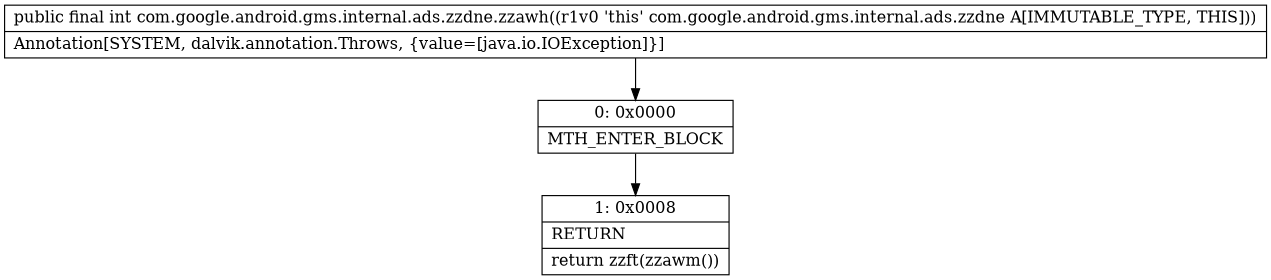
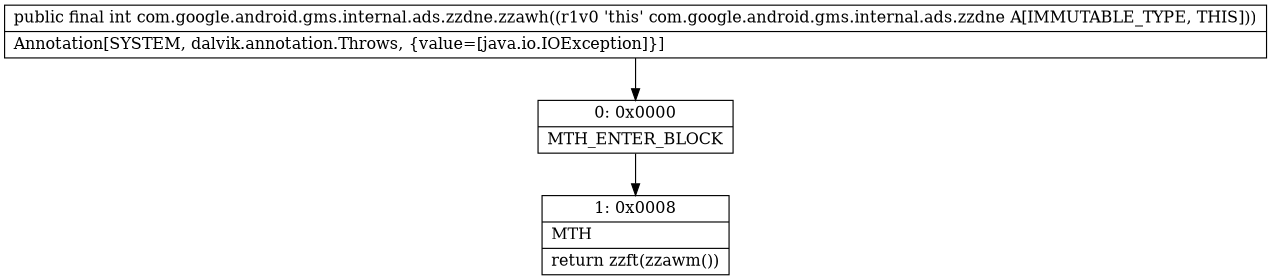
node "1: 0x0008": text "RETURN" -> "MTH"
